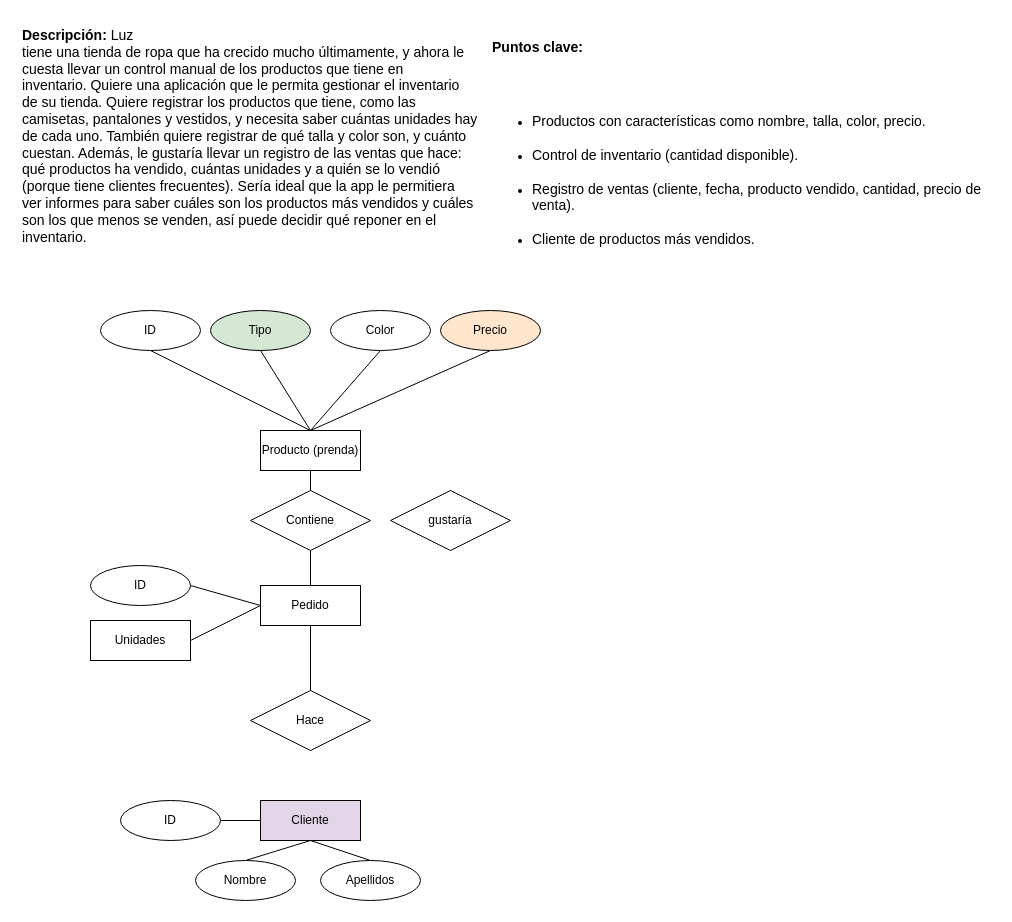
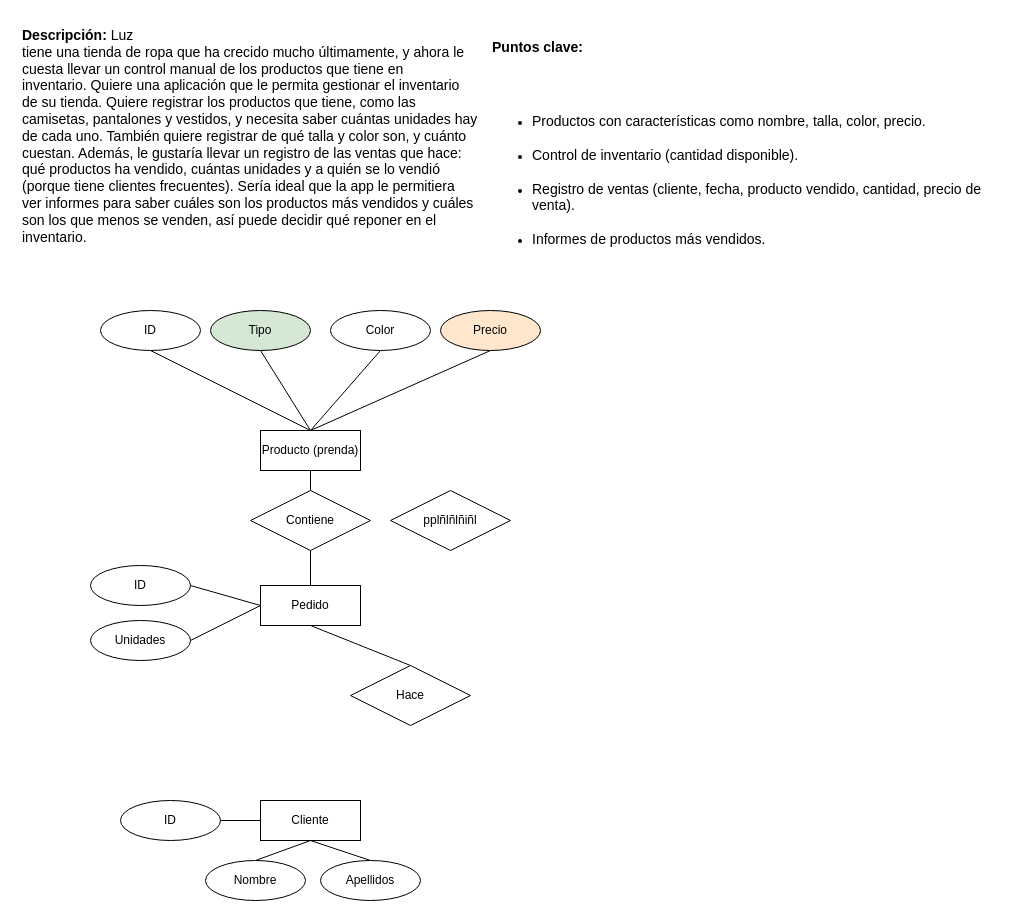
node "Puntos clave: Productos con características como nombre, talla, color, precio. Control de inventario (cantidad disponible). Registro de ventas (cliente, fecha, producto vendido, cantidad, precio de venta). Cliente de productos más vendidos.": label "Puntos clave: Productos con características como nombre, talla, color, precio. Control de inventario (cantidad disponible). Registro de ventas (cliente, fecha, producto vendido, cantidad, precio de venta). Cliente de productos más vendidos." -> "Puntos clave: Productos con características como nombre, talla, color, precio. Control de inventario (cantidad disponible). Registro de ventas (cliente, fecha, producto vendido, cantidad, precio de venta). Informes de productos más vendidos."
node "gustaría": label "gustaría" -> "pplñlñlñiñl"
node "Unidades": shape rectangle -> ellipse
node "Hace": moved (311, 721) -> (411, 696)
node "Cliente": fillcolor #e1d5e7 -> #ffffff
node "Nombre": moved (246, 881) -> (256, 881)
